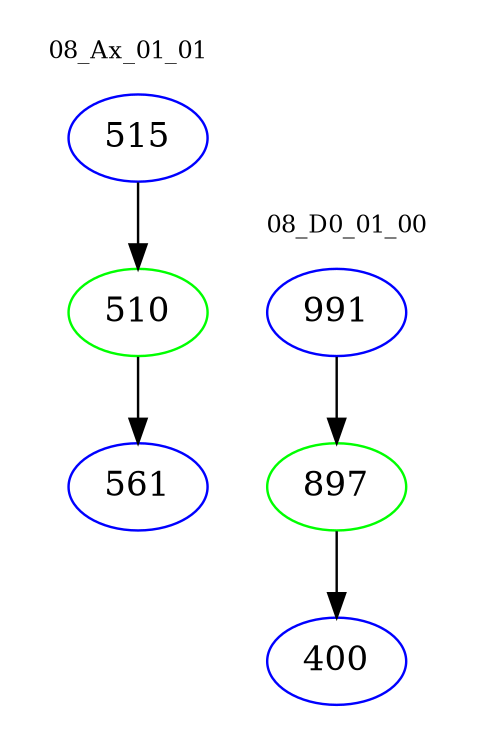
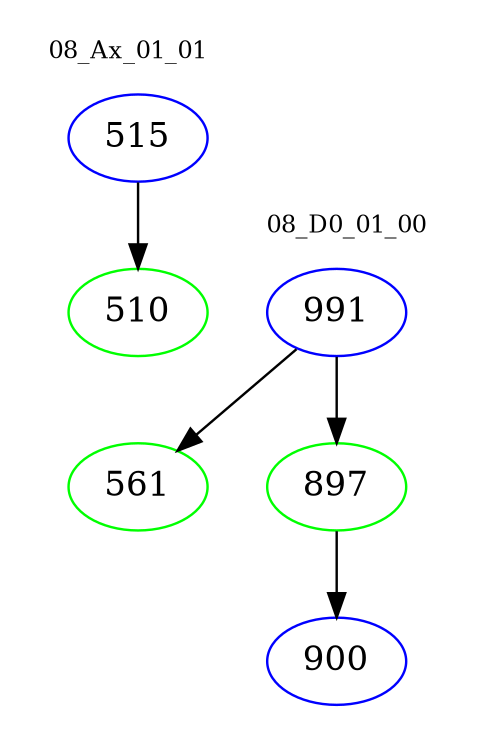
edge "510" -> "561": now "991" -> "561"
node "561": color blue -> green
node "400": label "400" -> "900"
